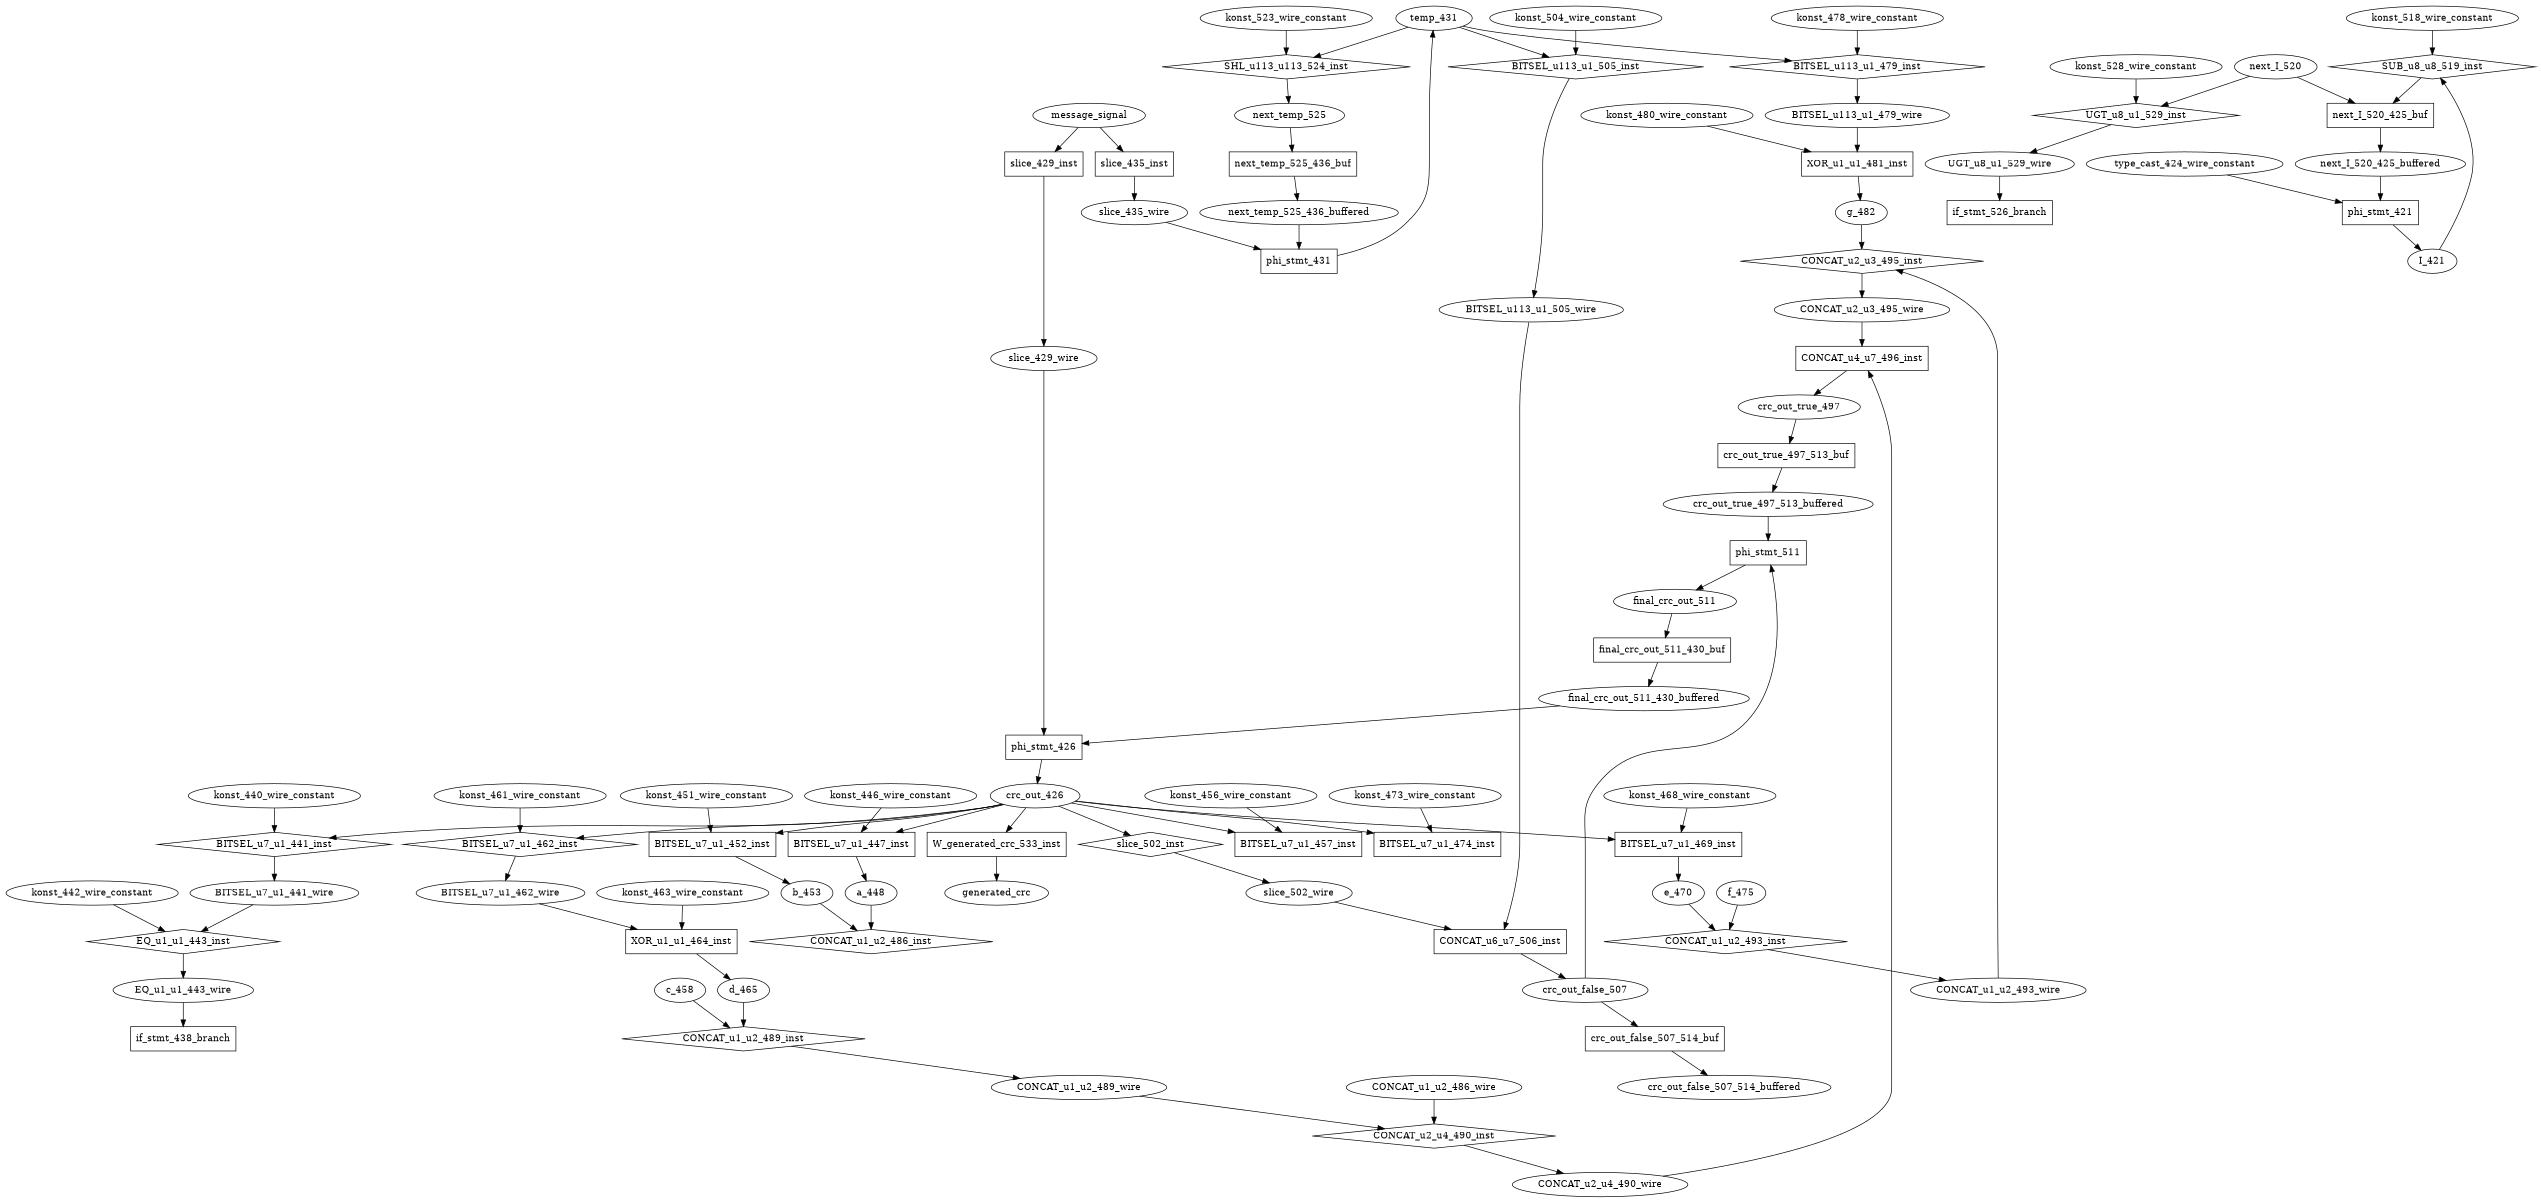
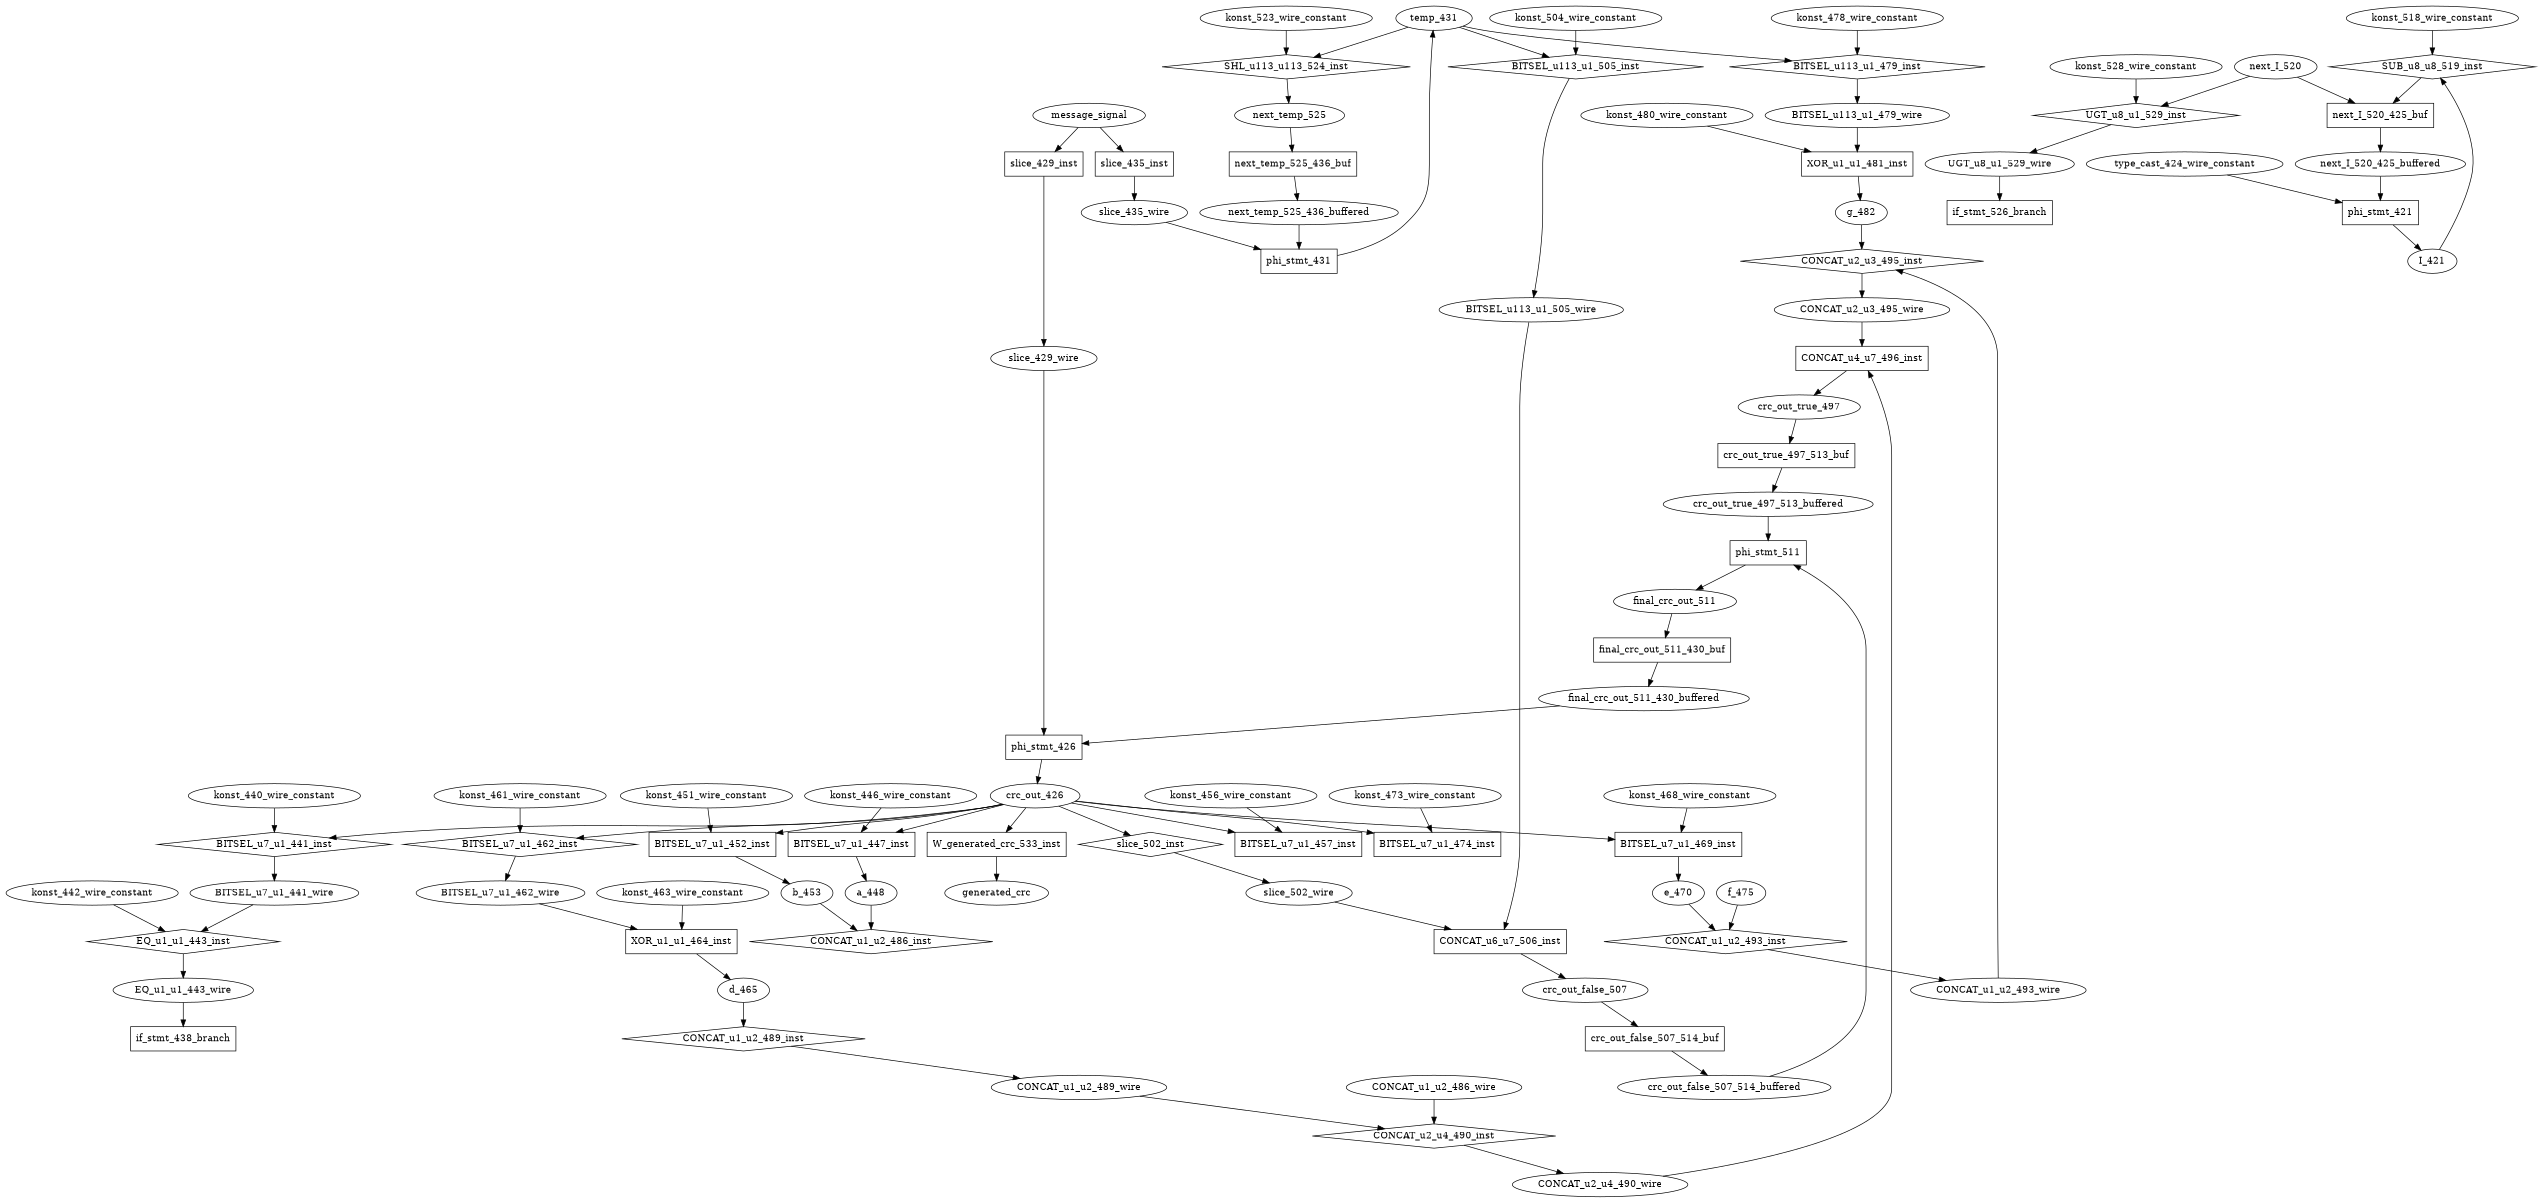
edge "crc_out_false_507" -> "phi_stmt_511": now "crc_out_false_507_514_buffered" -> "phi_stmt_511"
node "c_458": removed
